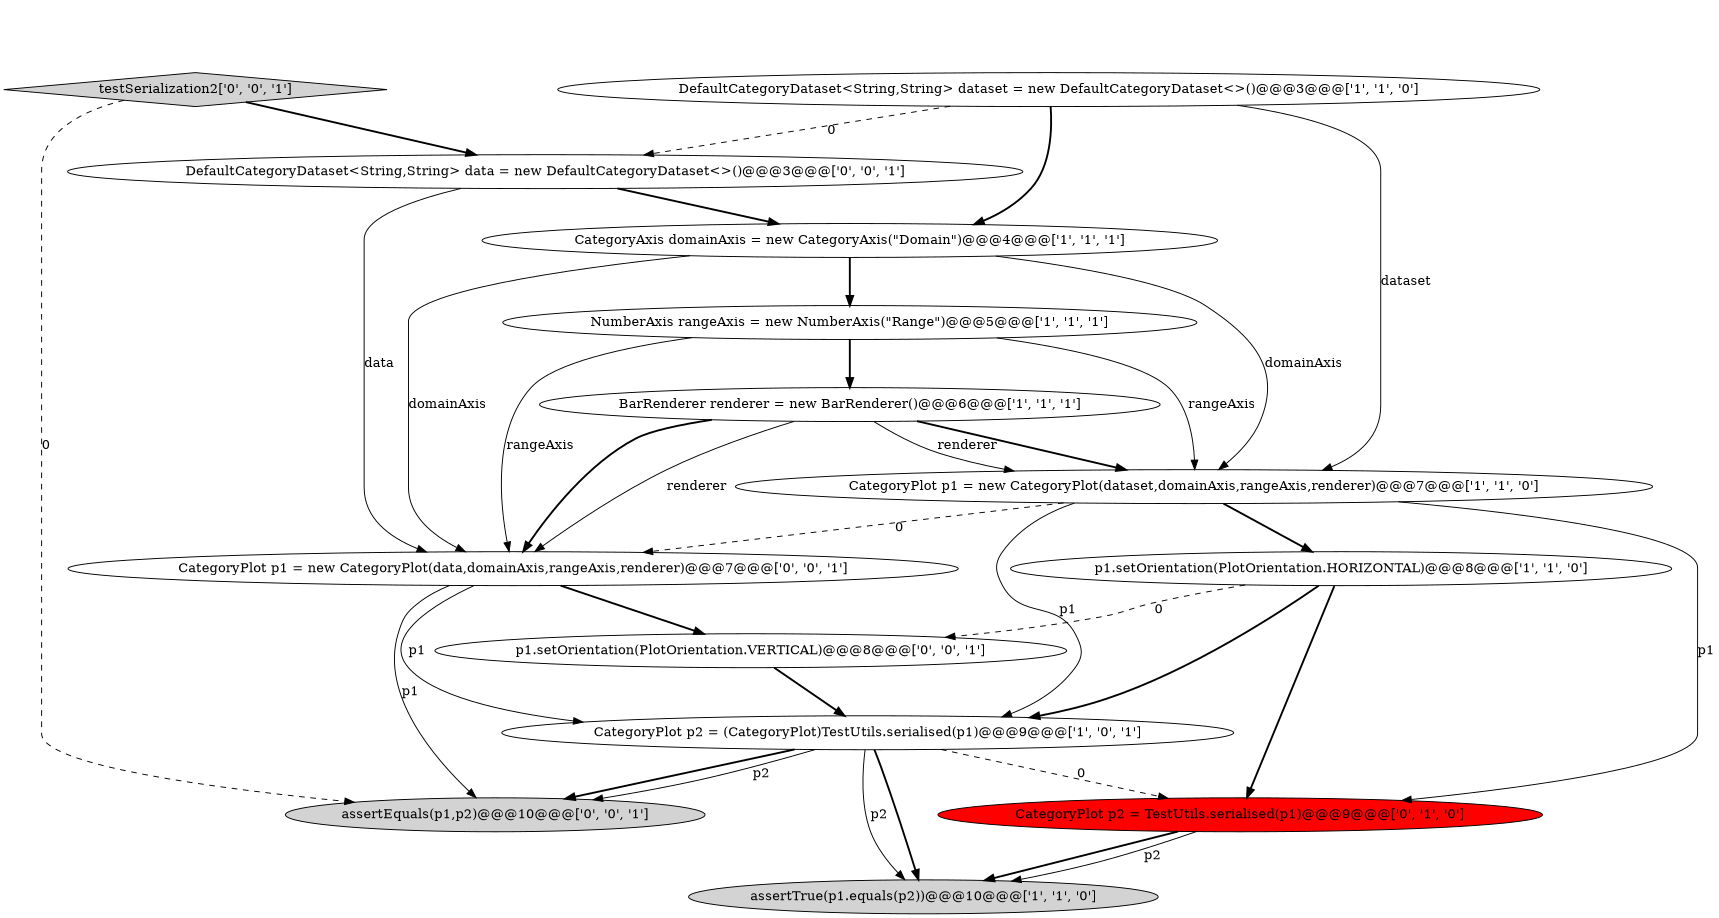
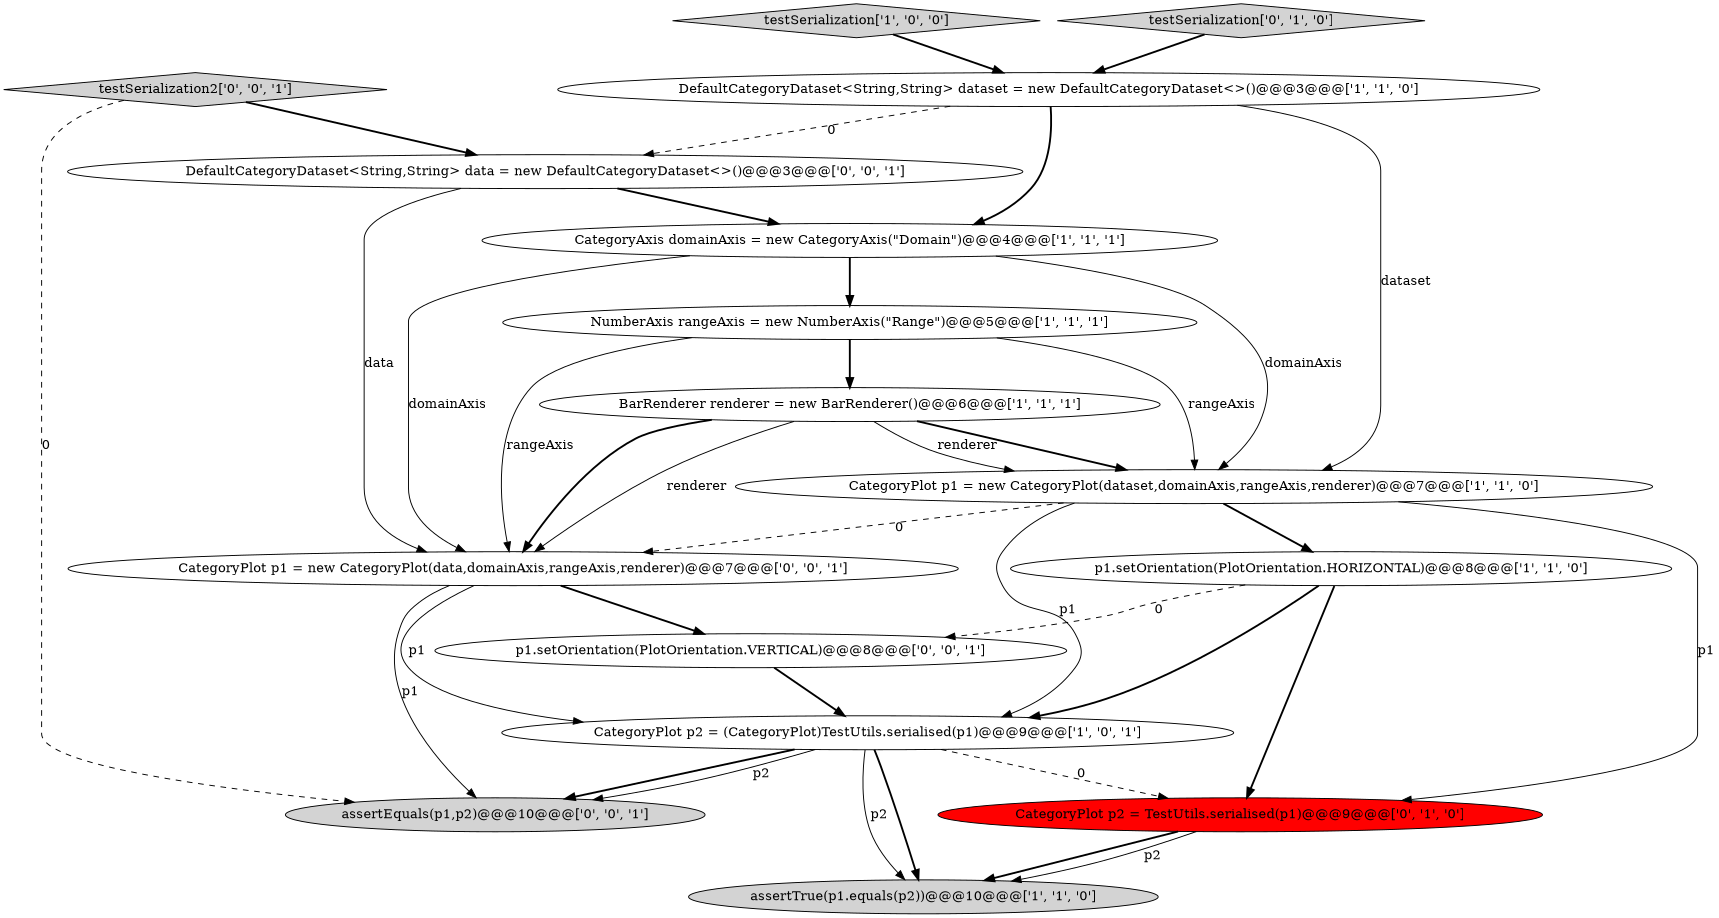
node "testSerialization['1', '0', '0']": added
node "testSerialization['0', '1', '0']": added
